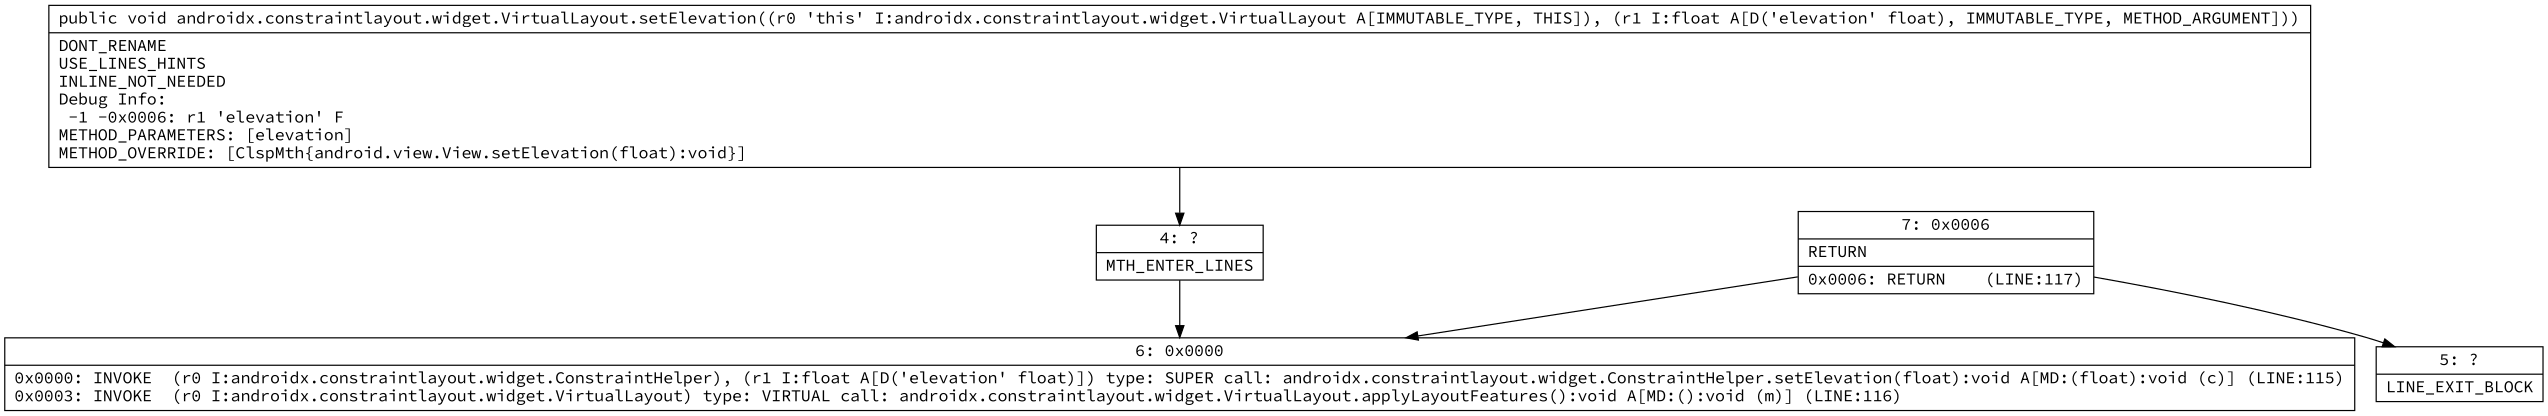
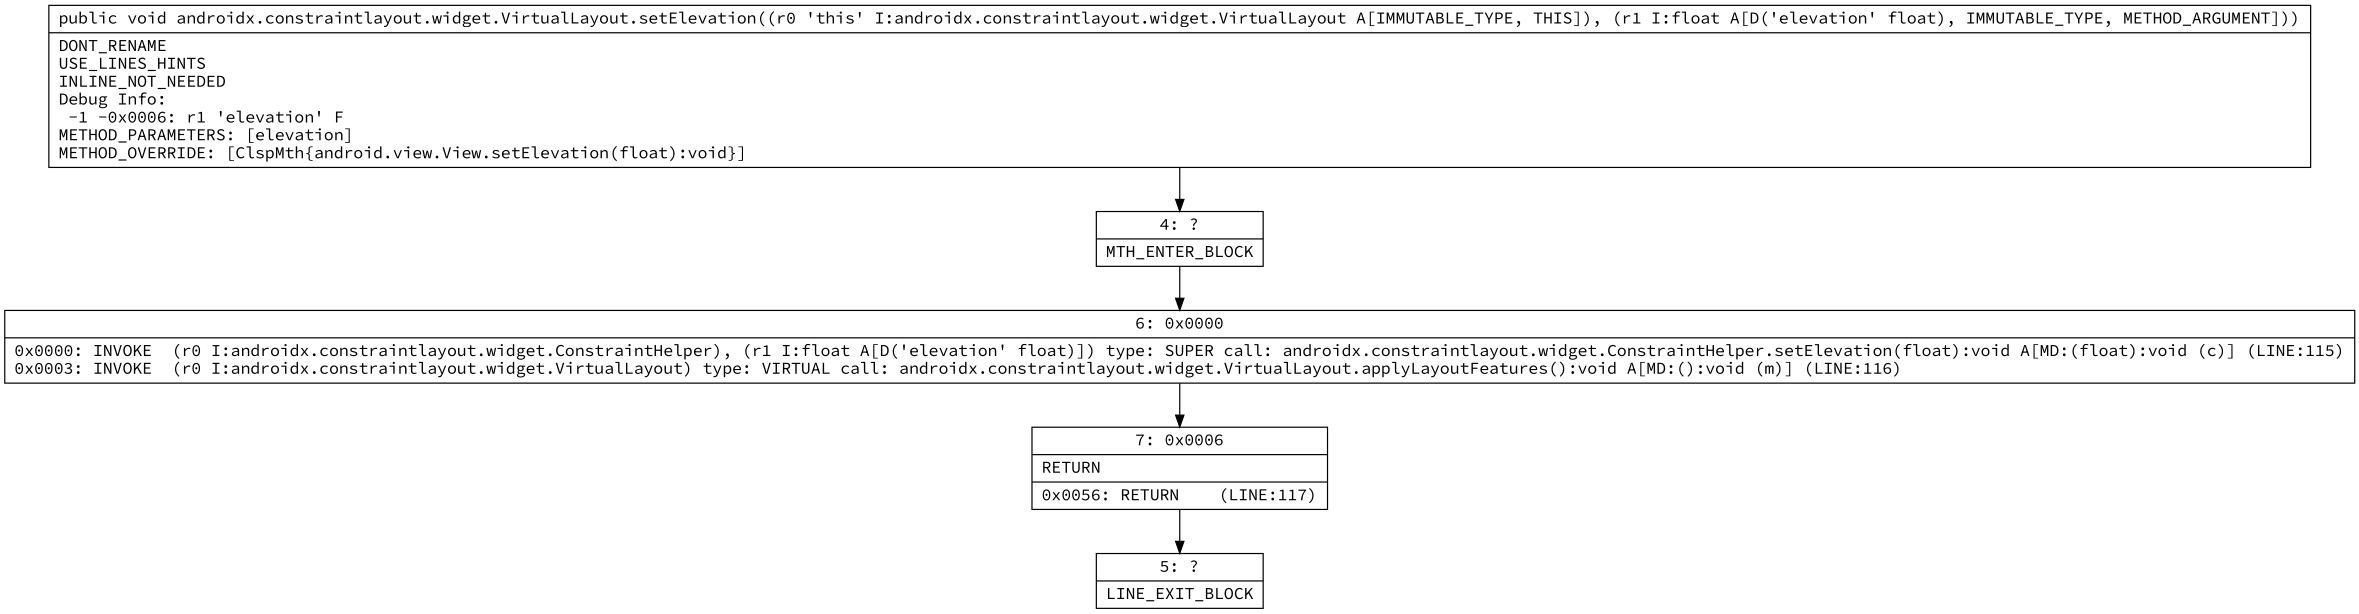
node "4: ?": text "MTH_ENTER_LINES" -> "MTH_ENTER_BLOCK"
node "7: 0x0006": text "0x0006: RETURN    (LINE:117)" -> "0x0056: RETURN    (LINE:117)"
edge "7: 0x0006" -> "6: 0x0000": reversed
